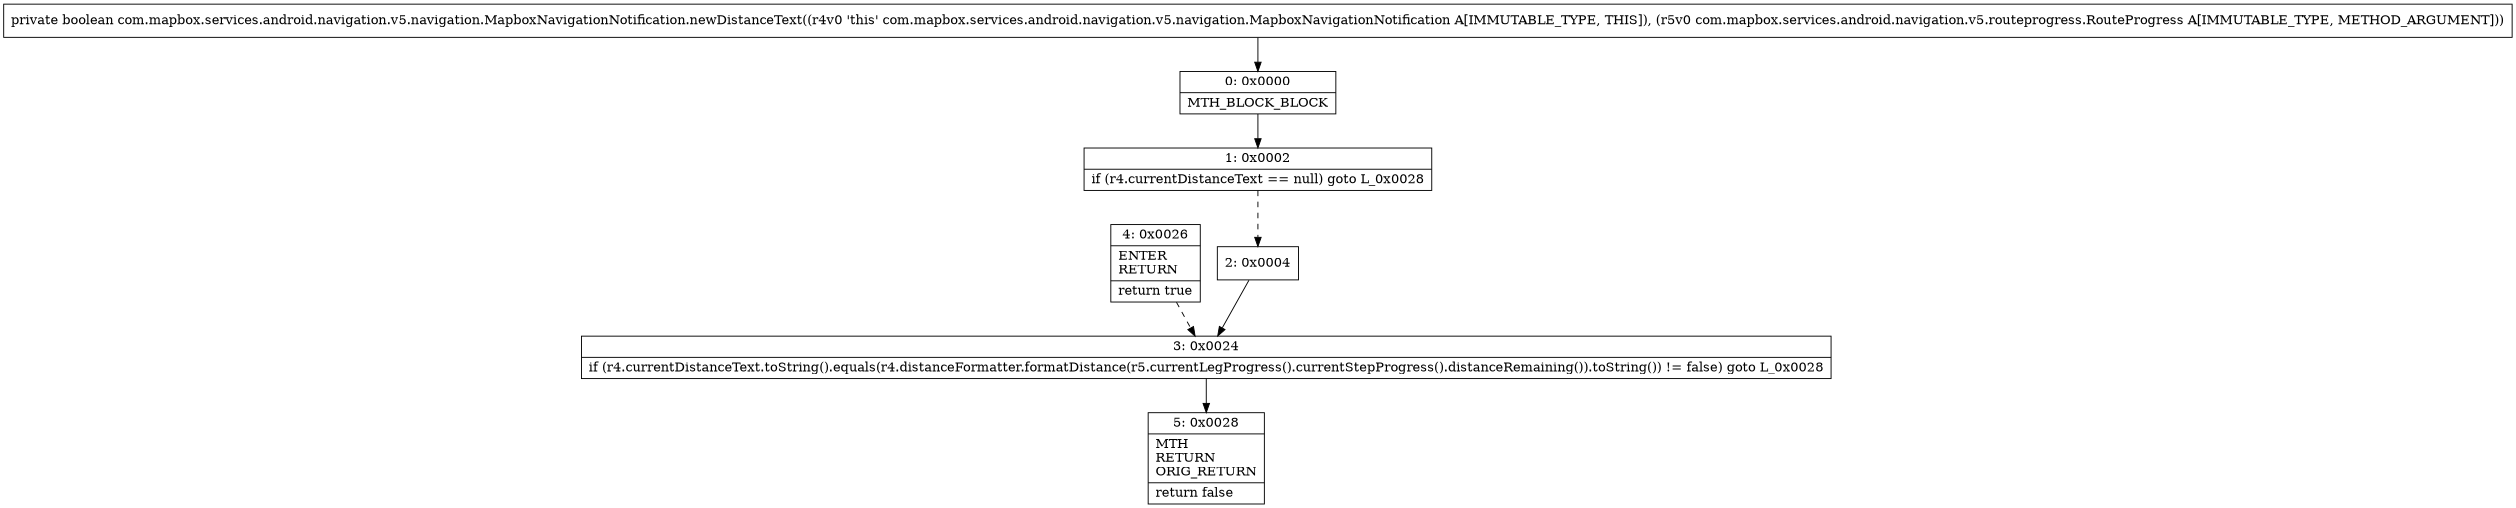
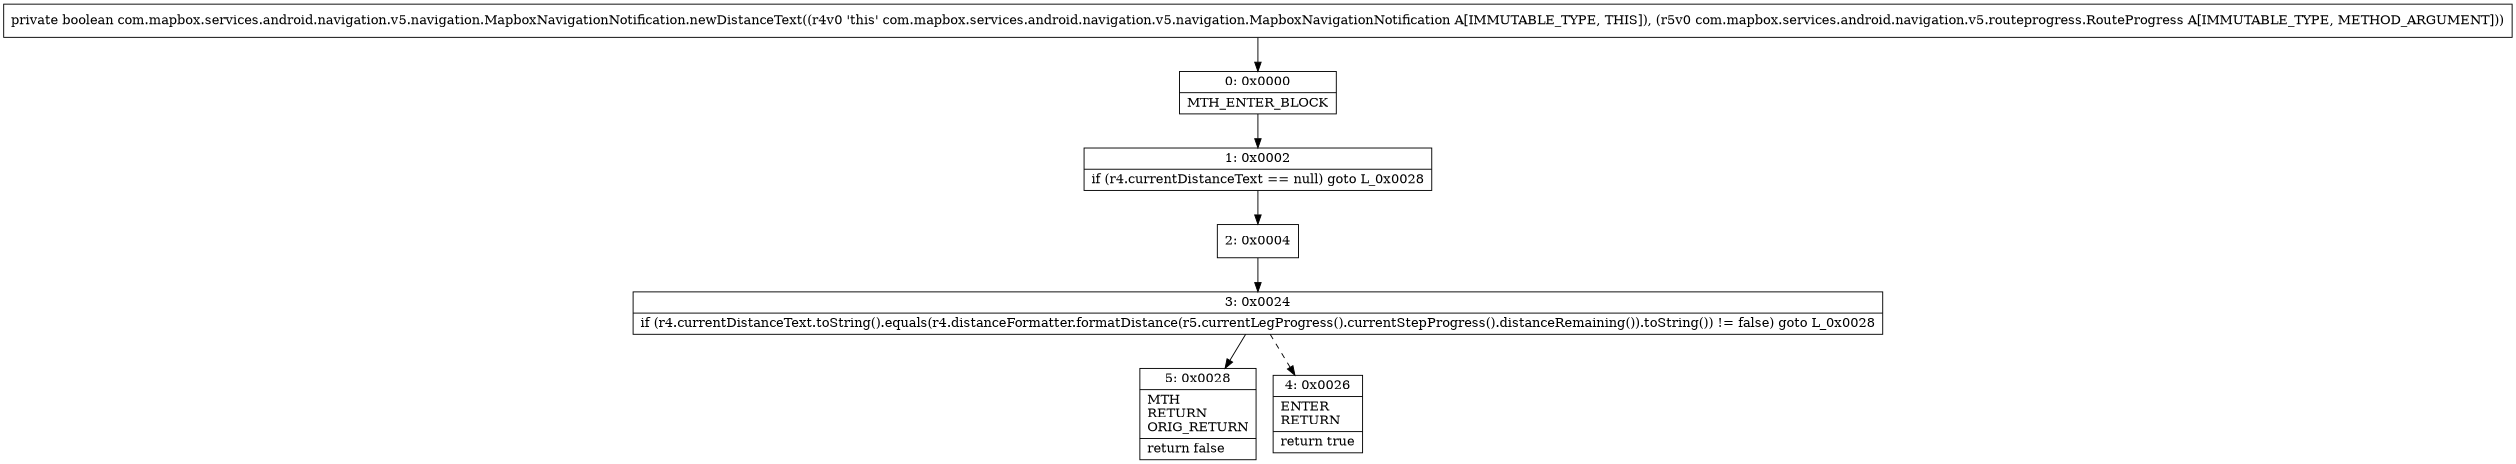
node "0: 0x0000": text "MTH_BLOCK_BLOCK" -> "MTH_ENTER_BLOCK"
edge "1: 0x0002" -> "2: 0x0004": style dashed -> solid
edge "4: 0x0026" -> "3: 0x0024": reversed
